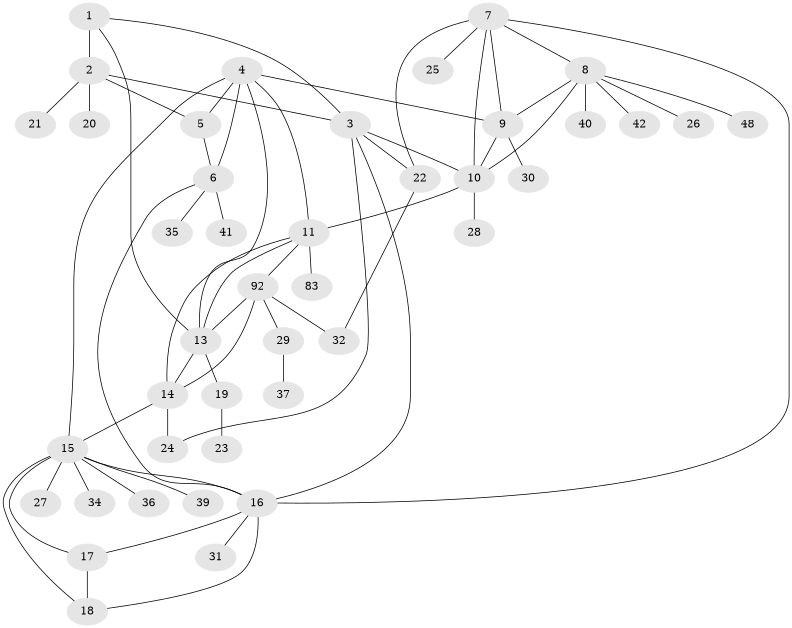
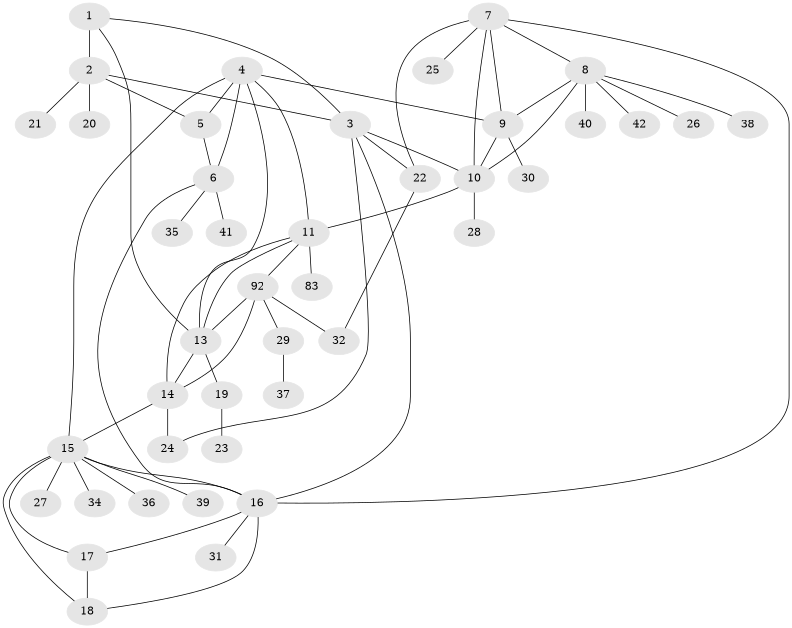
node "48": label "48" -> "38"
